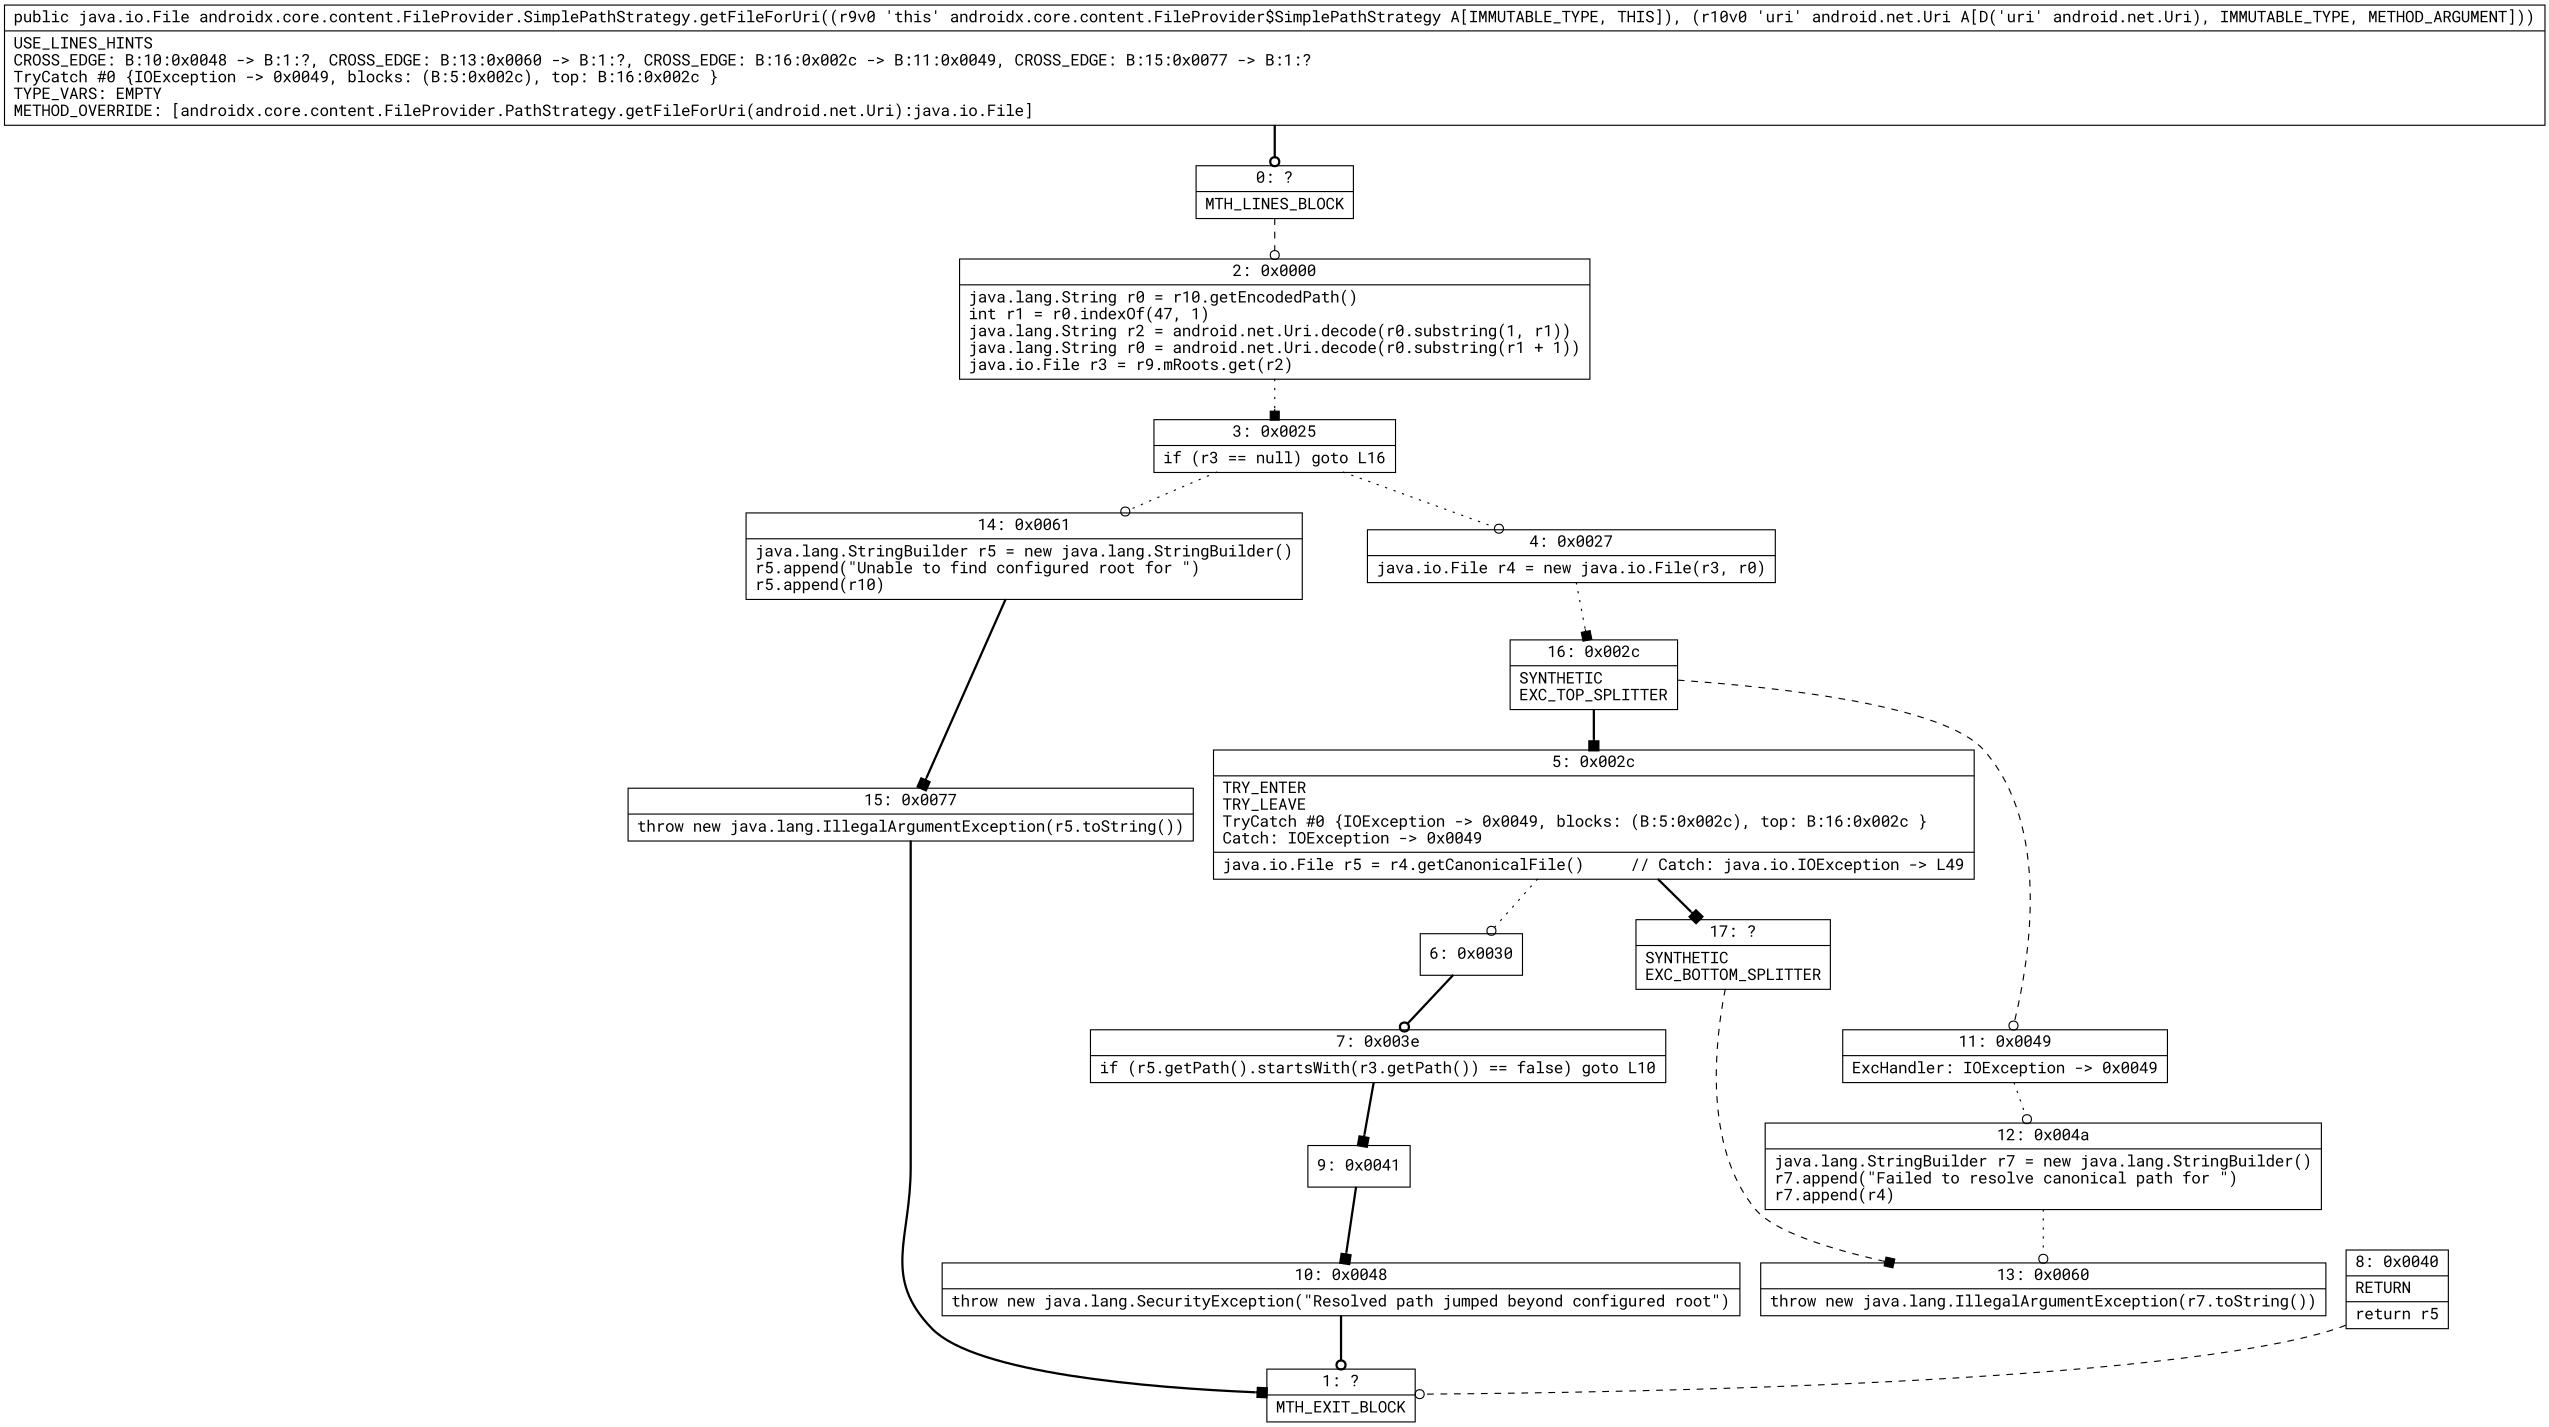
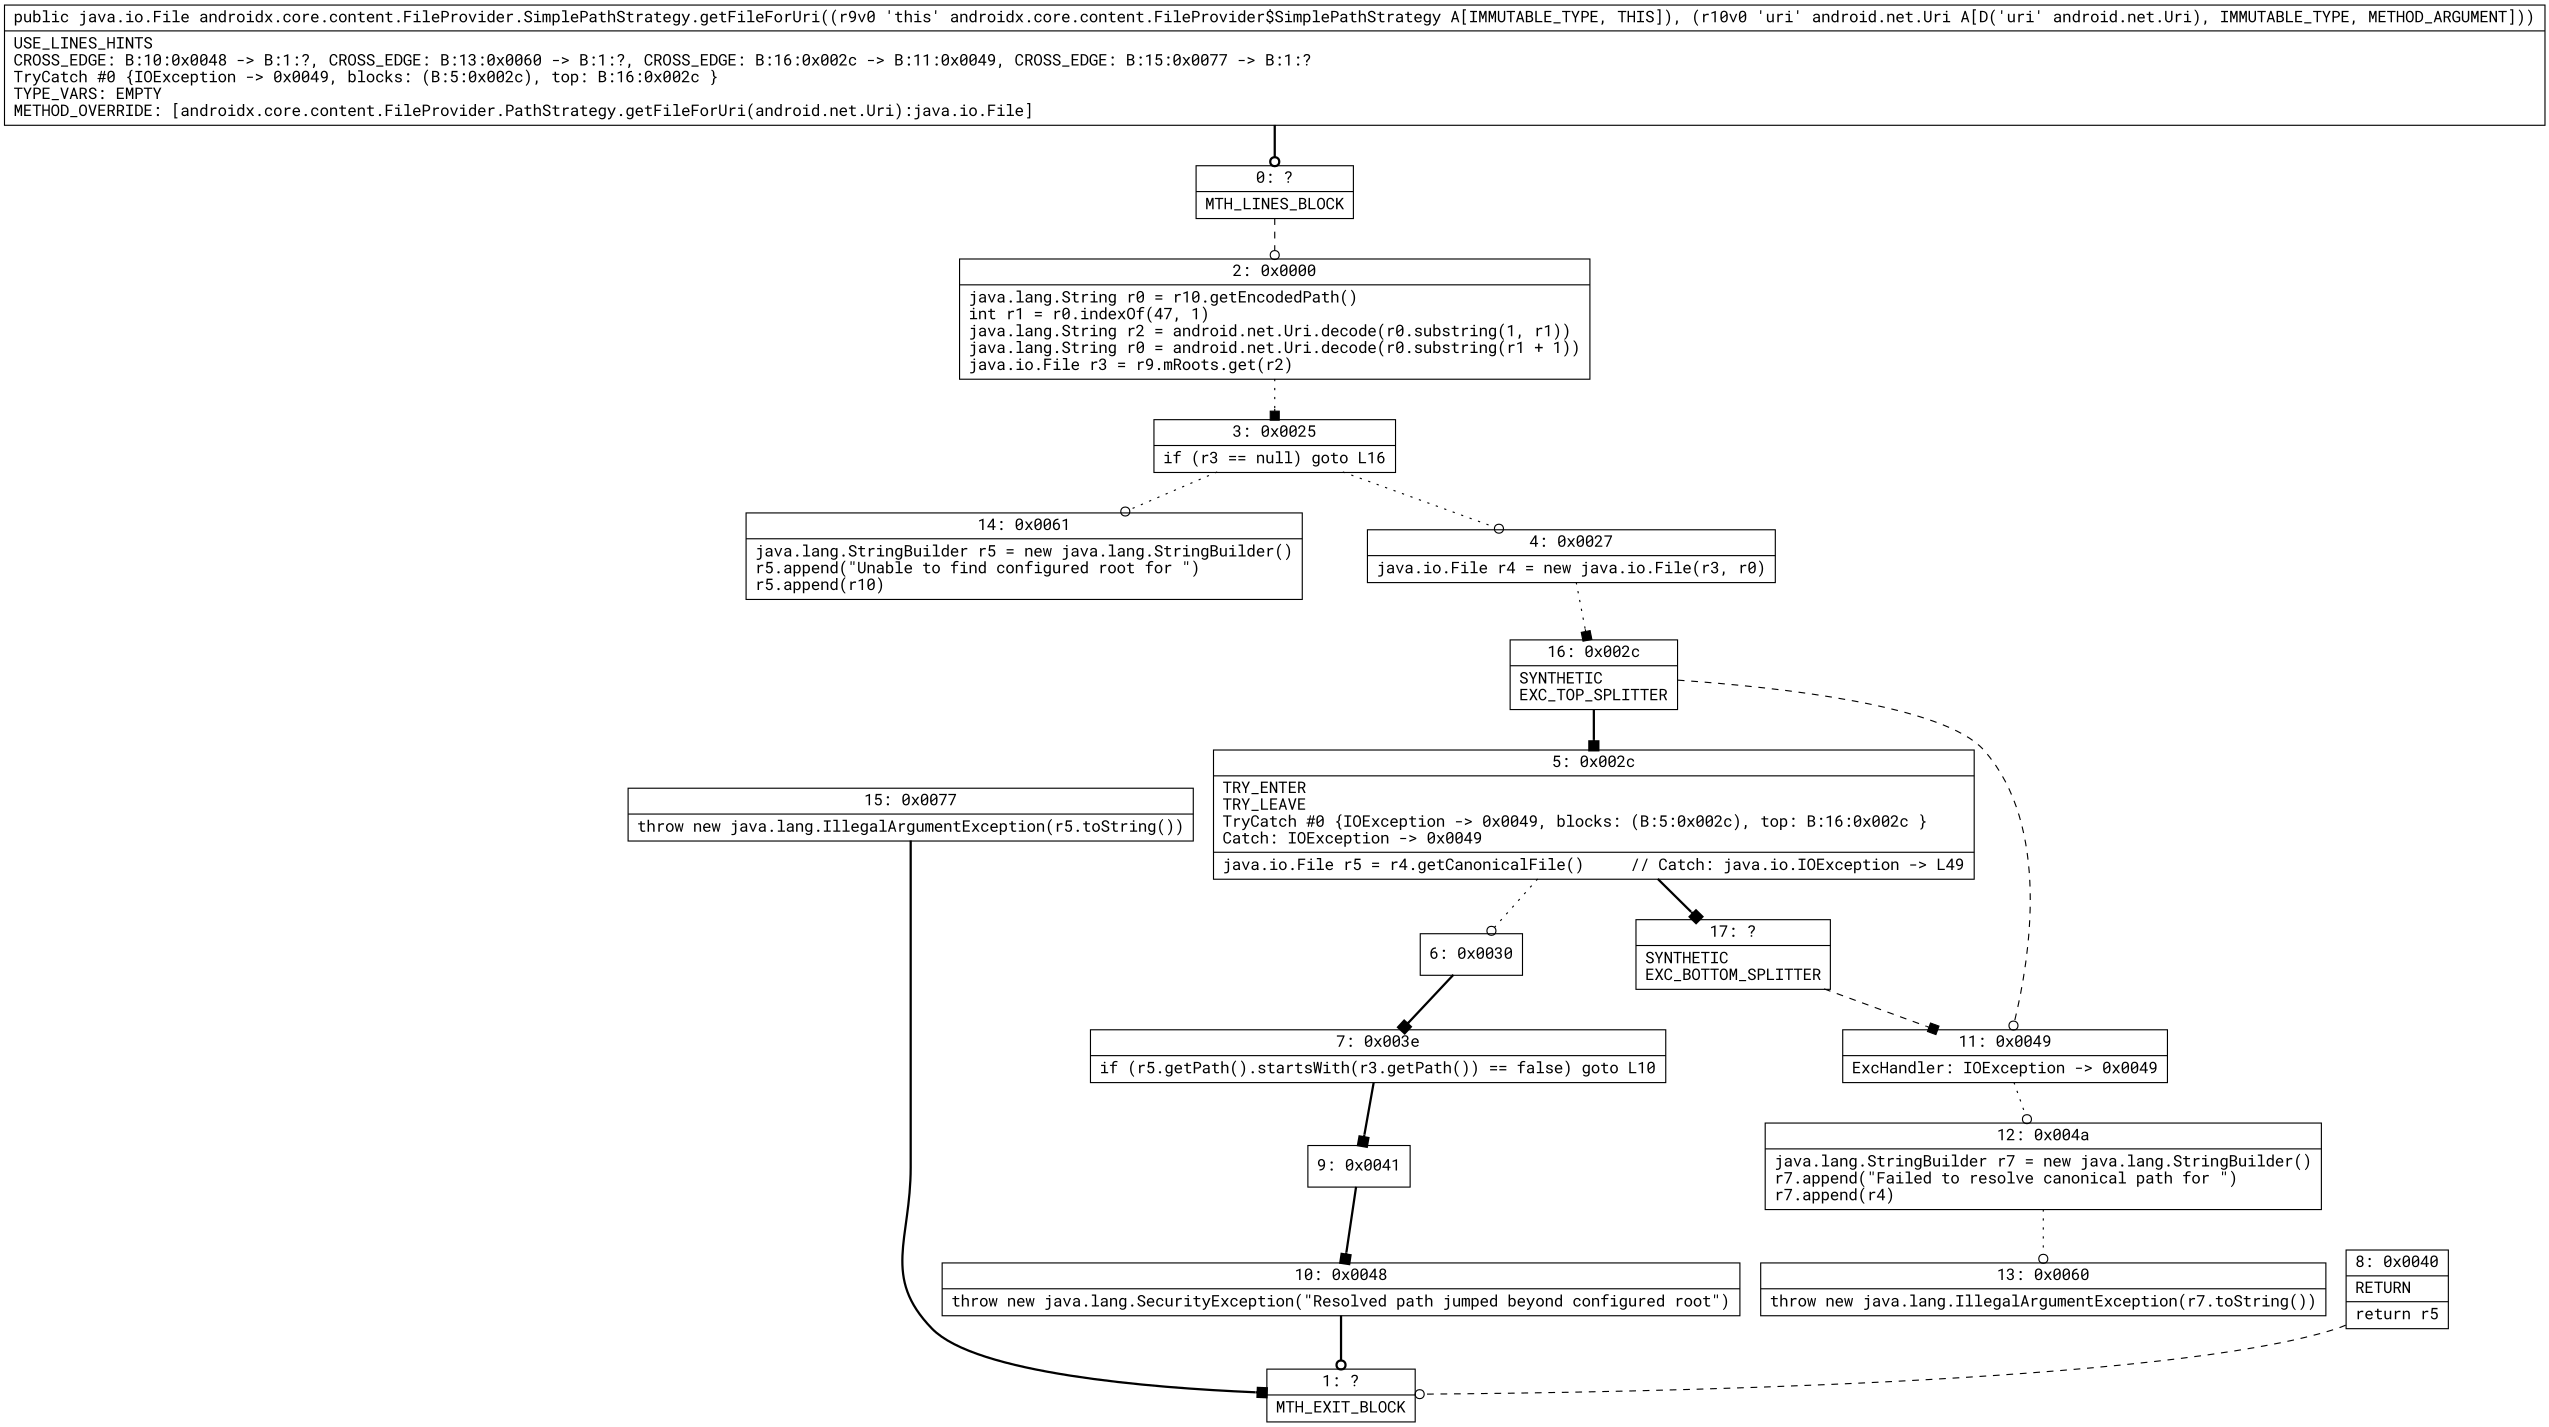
edge "14: 0x0061" -> "15: 0x0077": removed
edge "6: 0x0030" -> "7: 0x003e": arrowhead odot -> box
edge "17: ?" -> "13: 0x0060": now "17: ?" -> "11: 0x0049"
